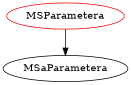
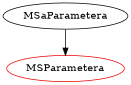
edge "MSParametera" -> "MSaParametera": reversed
